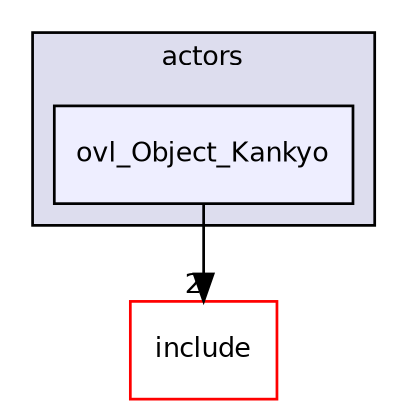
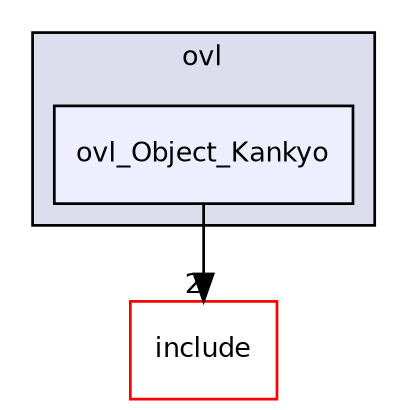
cluster "actors": label "actors" -> "ovl"
